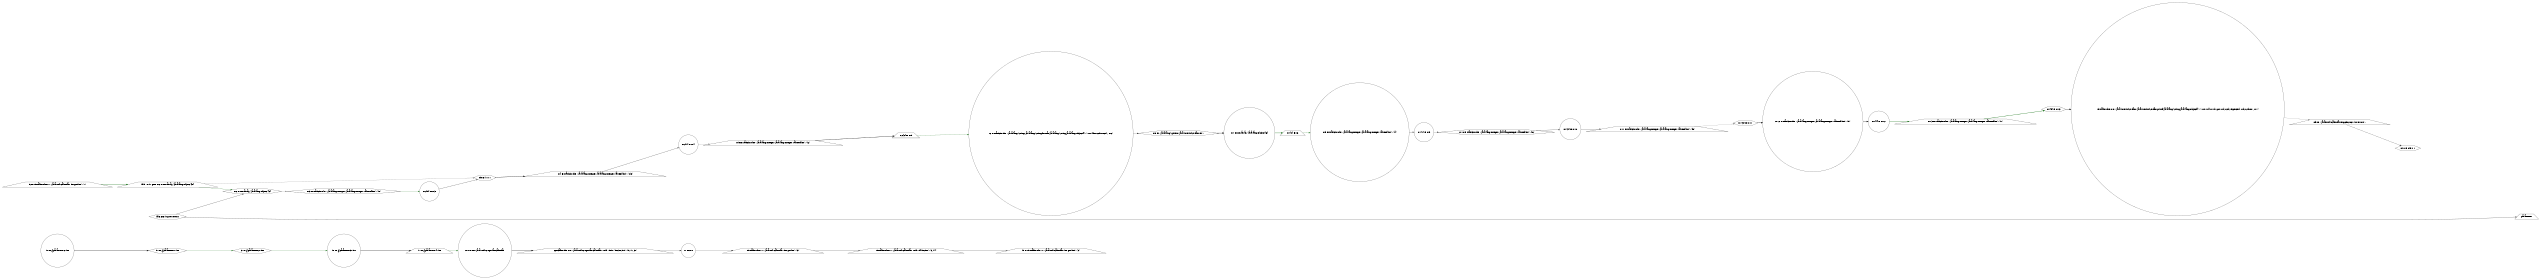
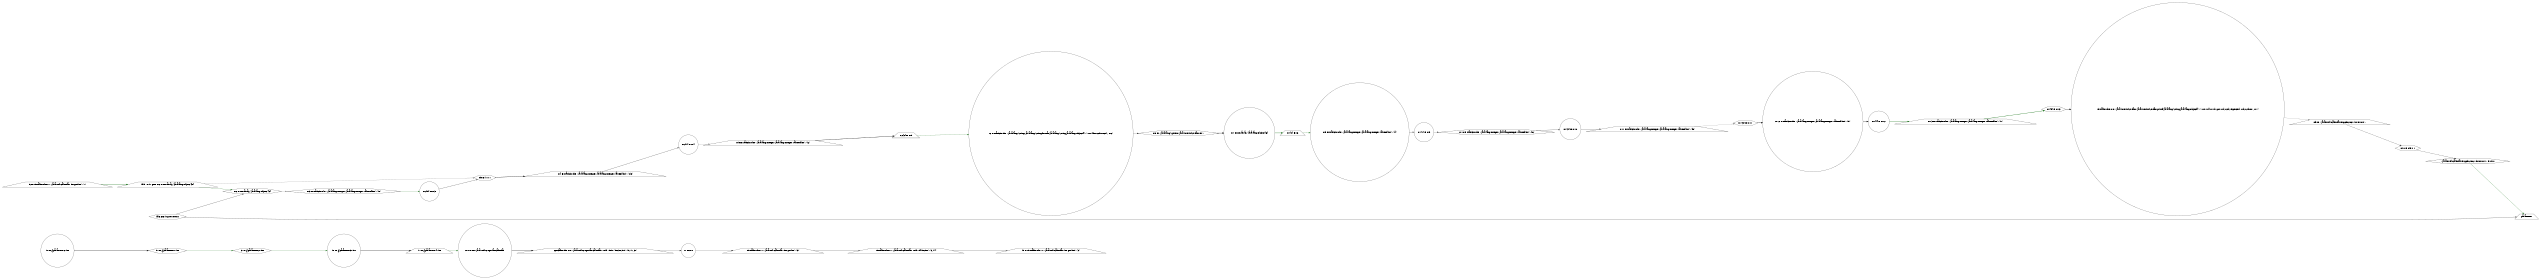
node "<javaT.util.Calendar.Bug6902861: int errors> = $i10": added
